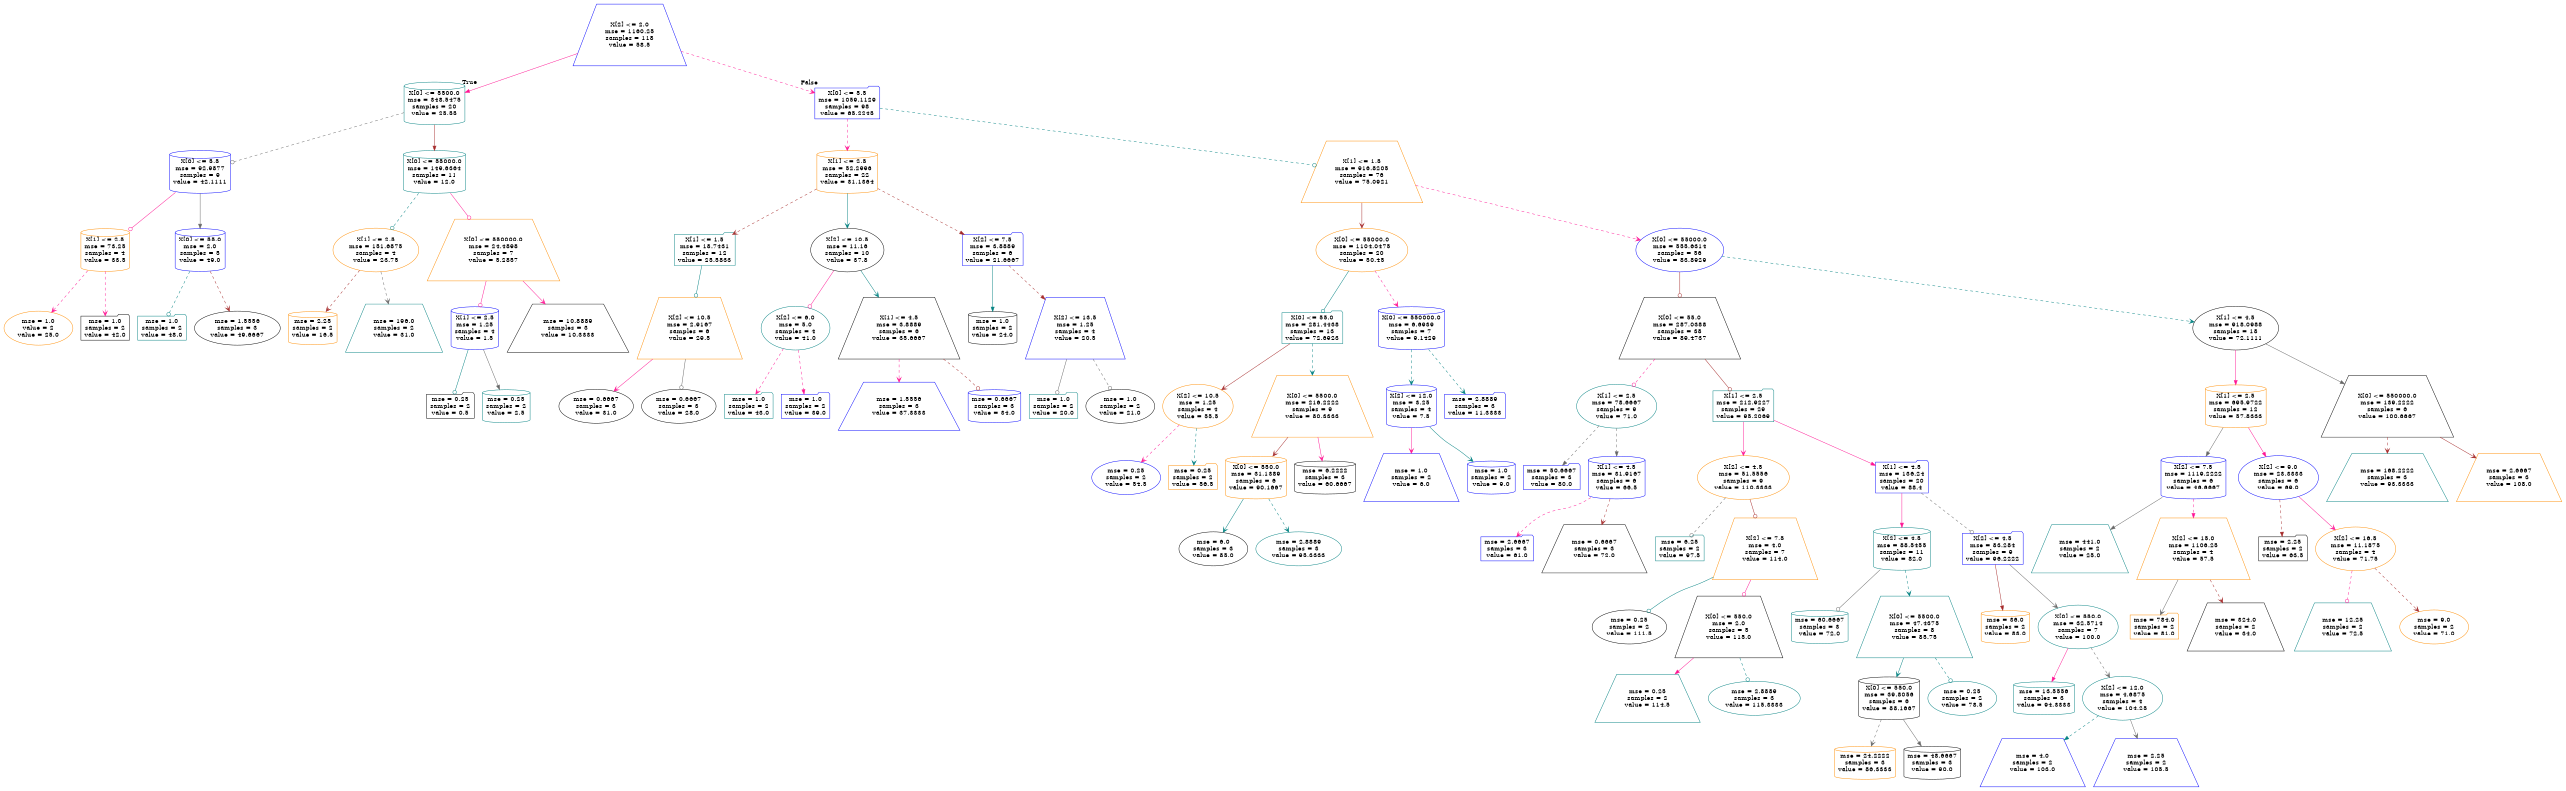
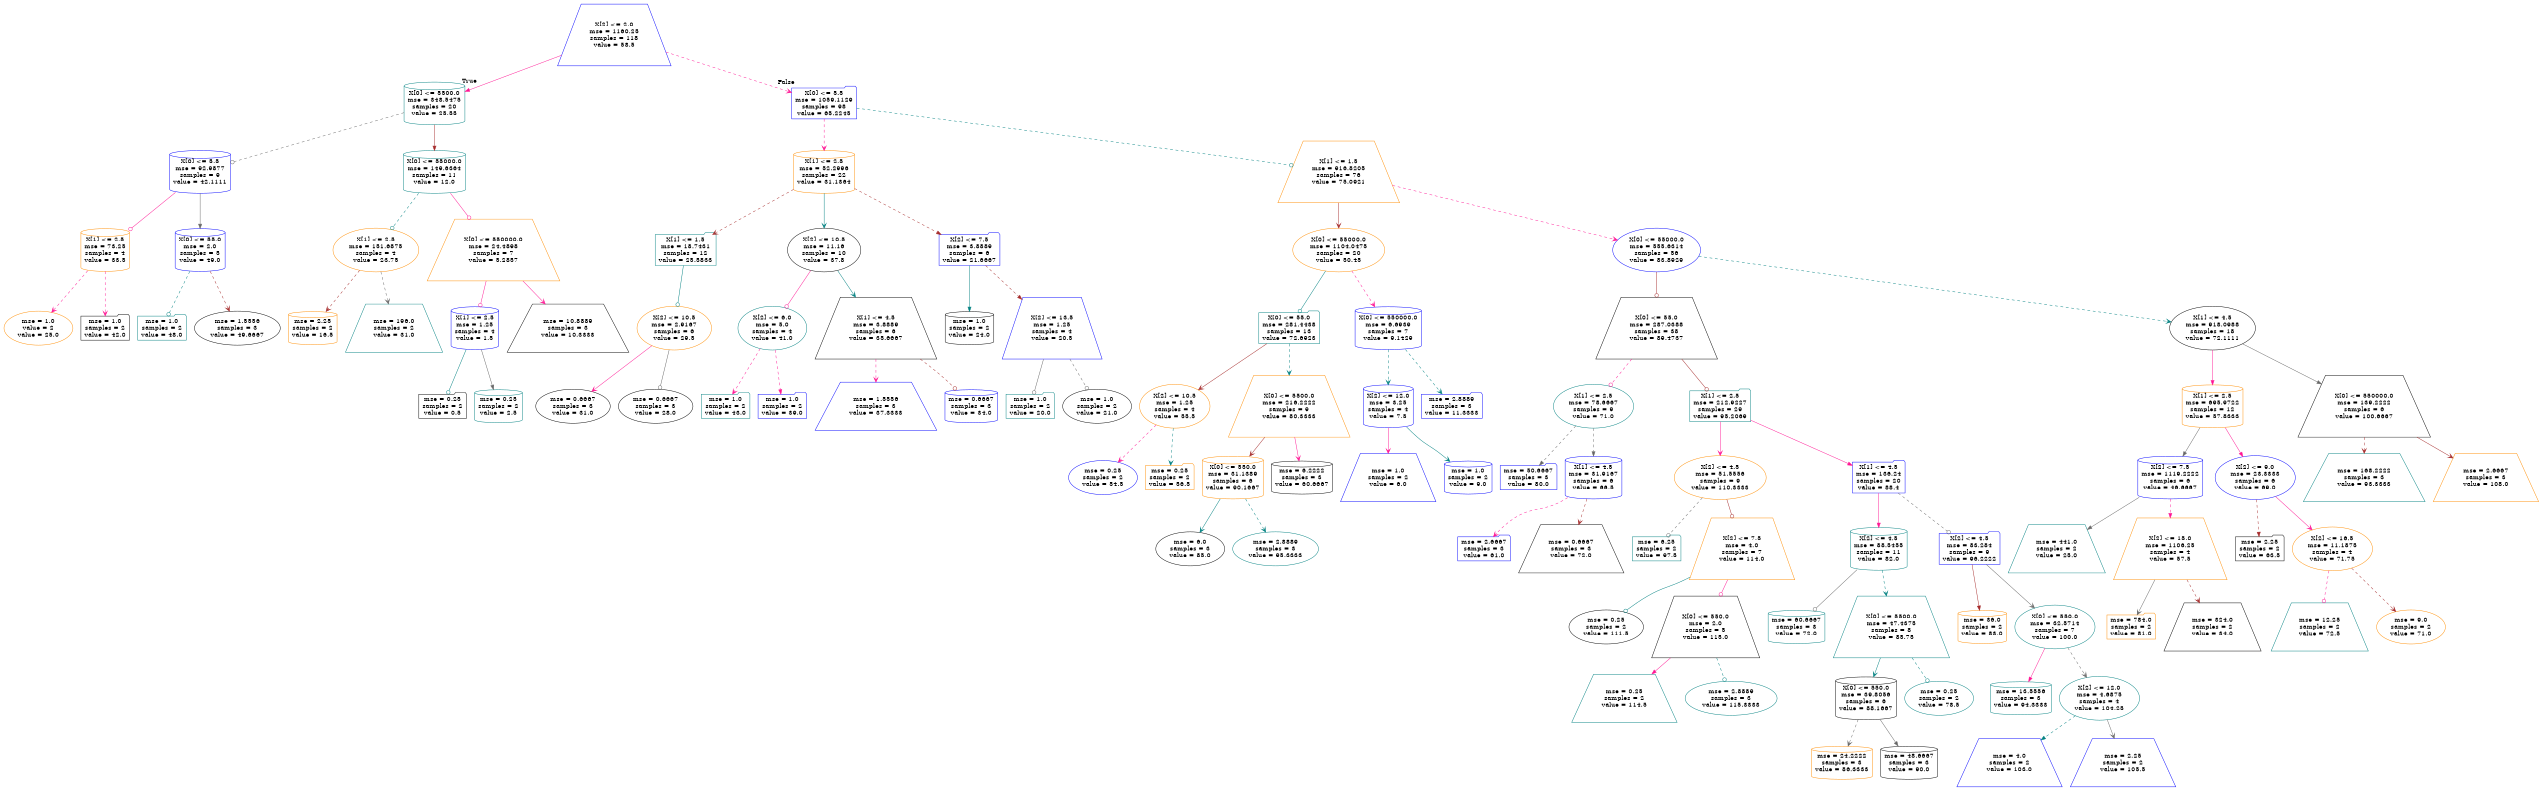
node "X[2] <= 10.5 mse = 2.9167 samples = 6 value = 29.5": shape trapezium -> ellipse
